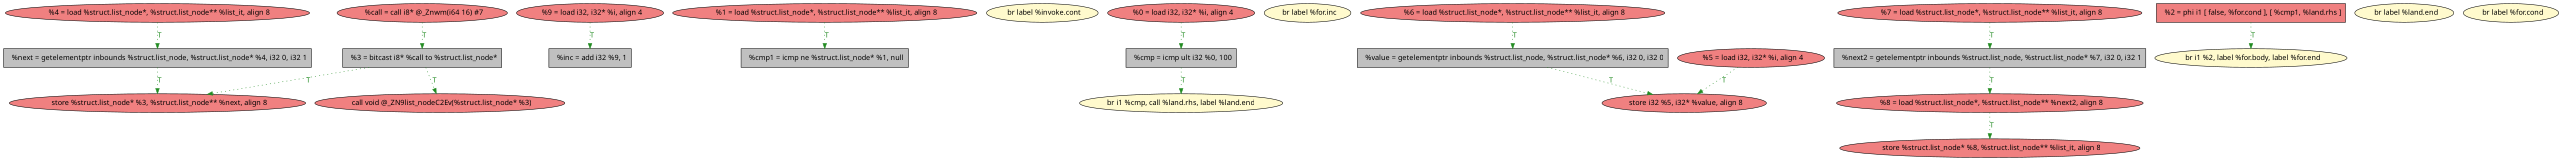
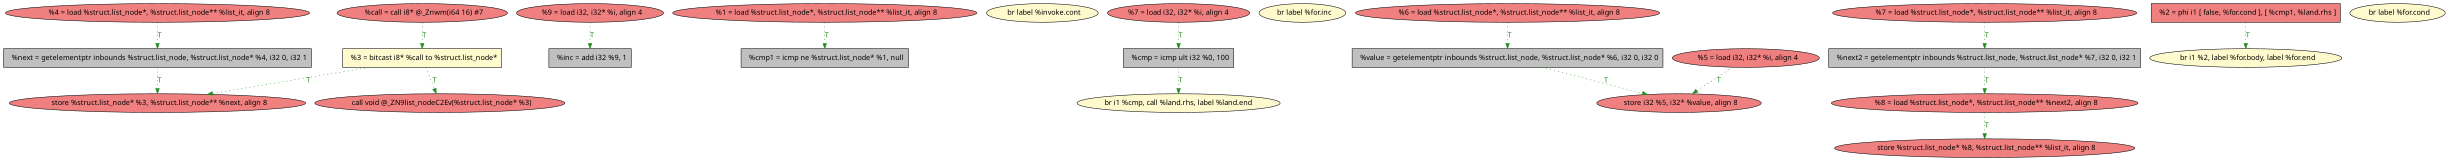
node "%0 = load i32, i32* %i, align 4": label "%0 = load i32, i32* %i, align 4" -> "%7 = load i32, i32* %i, align 4"
node "br label %land.end": removed
node "%3 = bitcast i8* %call to %struct.list_node*": fillcolor grey -> lemonchiffon
